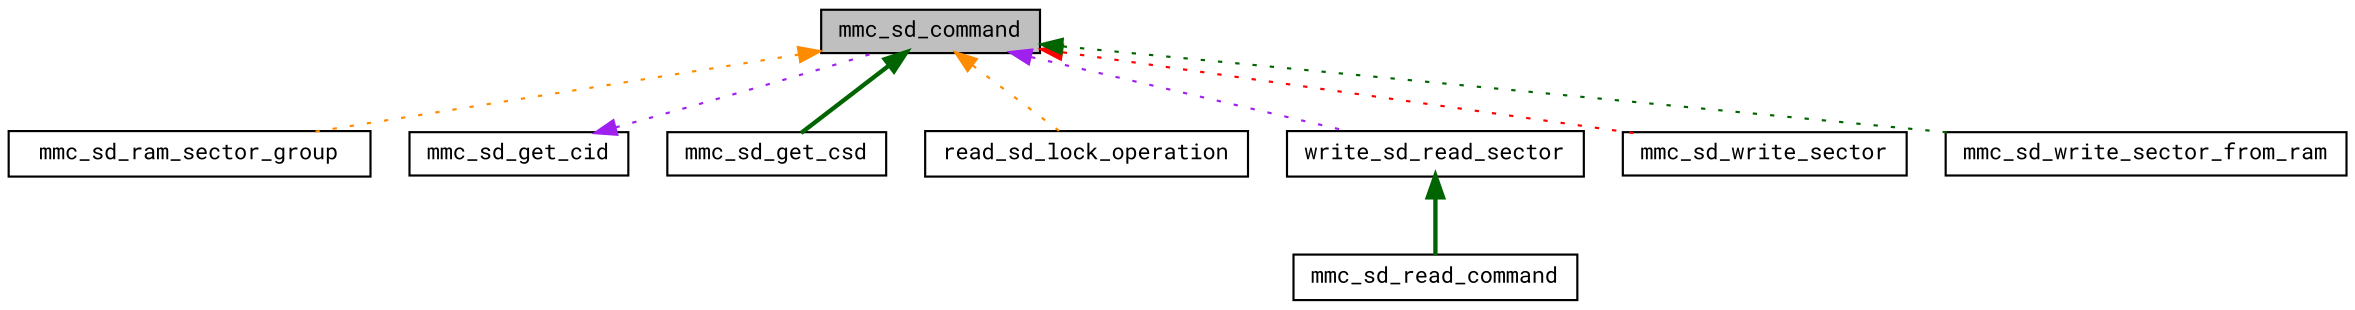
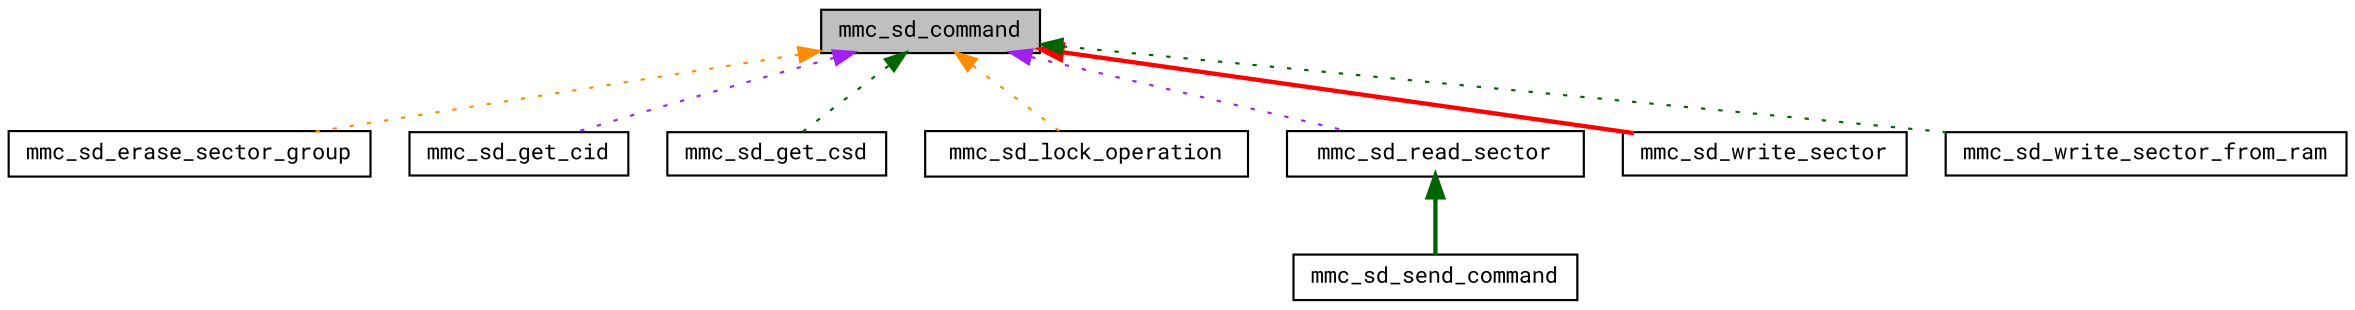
edge "mmc_sd_command" -> "mmc_sd_get_cid": reversed
edge "mmc_sd_write_sector" -> "mmc_sd_command": style dotted -> bold
edge "mmc_sd_get_csd" -> "mmc_sd_command": style bold -> dotted
node "mmc_sd_ram_sector_group": label "mmc_sd_ram_sector_group" -> "mmc_sd_erase_sector_group"
node "read_sd_lock_operation": label "read_sd_lock_operation" -> "mmc_sd_lock_operation"
node "write_sd_read_sector": label "write_sd_read_sector" -> "mmc_sd_read_sector"
node "mmc_sd_read_command": label "mmc_sd_read_command" -> "mmc_sd_send_command"
